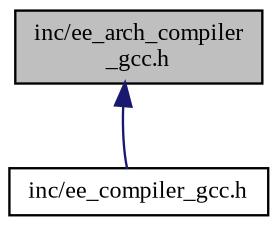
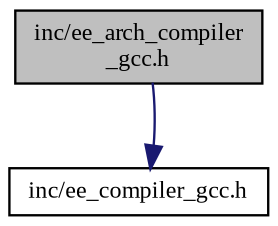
edge "inc/ee_compiler_gcc.h" -> "inc/ee_arch_compiler _gcc.h": reversed
